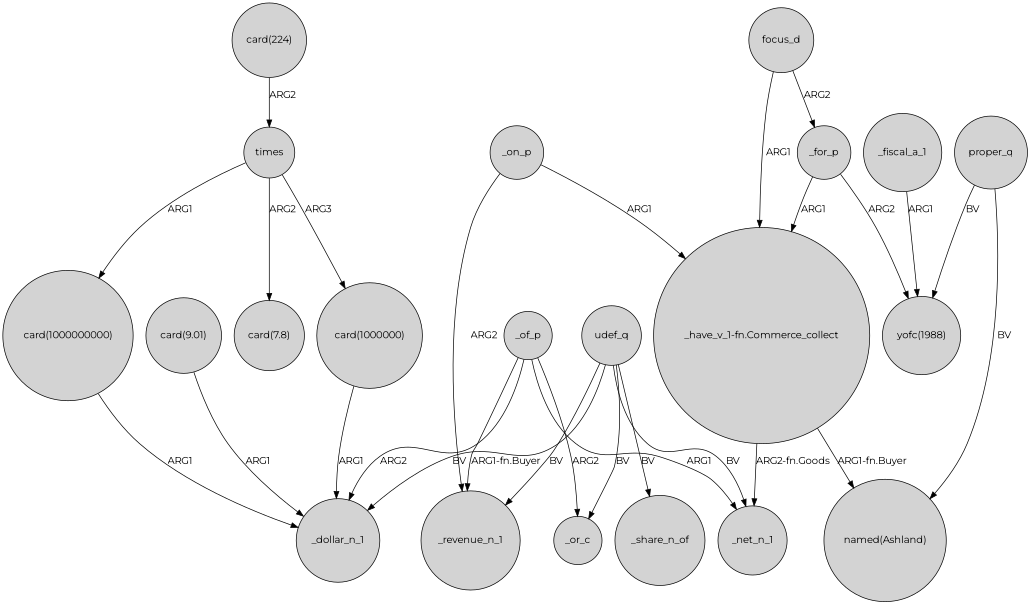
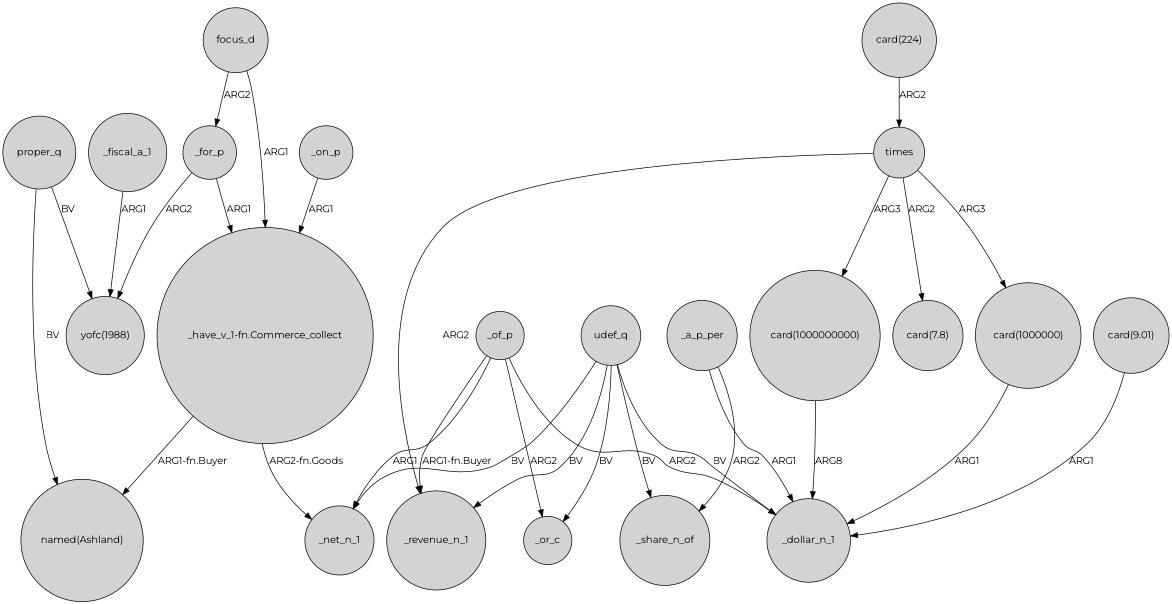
edge "times" -> "card(1000000000)": label "ARG1" -> "ARG3"
edge "_on_p" -> "_revenue_n_1": now "times" -> "_revenue_n_1"
node "_a_p_per": added
edge "card(1000000000)" -> "_dollar_n_1": label "ARG1" -> "ARG8"
